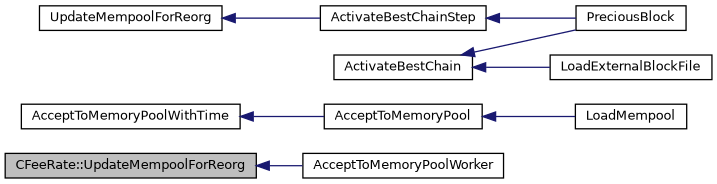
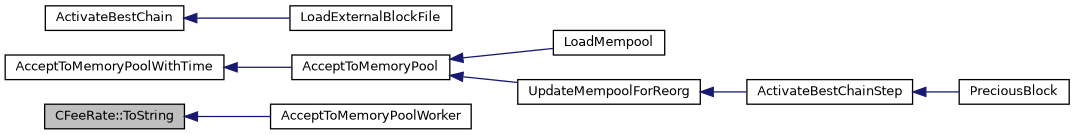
edge "PreciousBlock" -> "ActivateBestChain": removed
edge "UpdateMempoolForReorg" -> "AcceptToMemoryPool": added
node "CFeeRate::UpdateMempoolForReorg": label "CFeeRate::UpdateMempoolForReorg" -> "CFeeRate::ToString"
